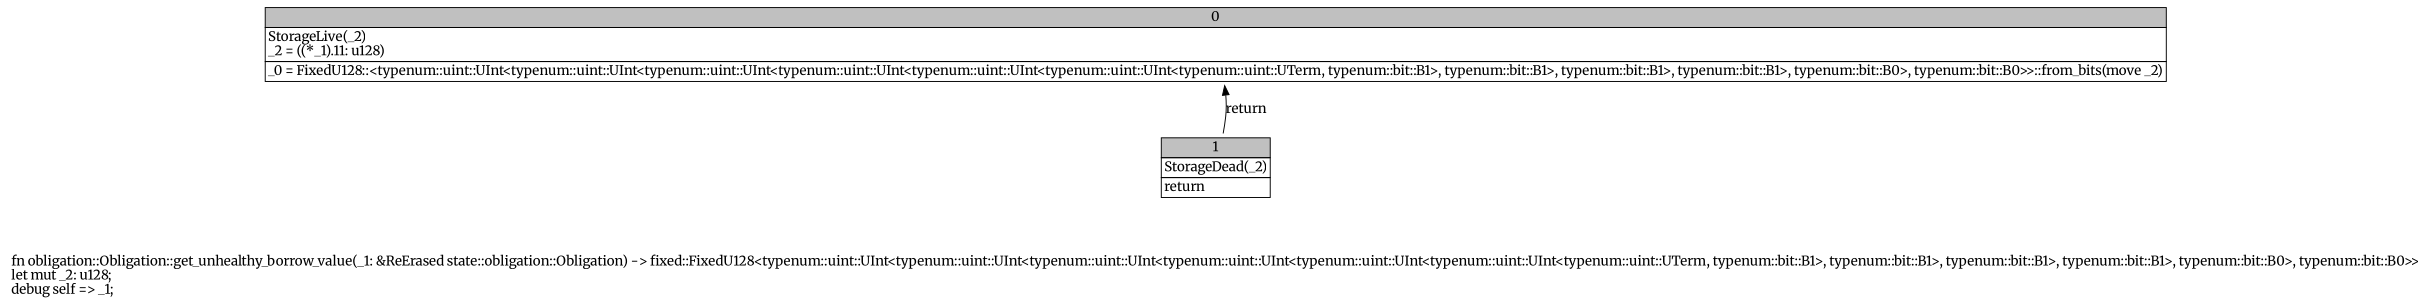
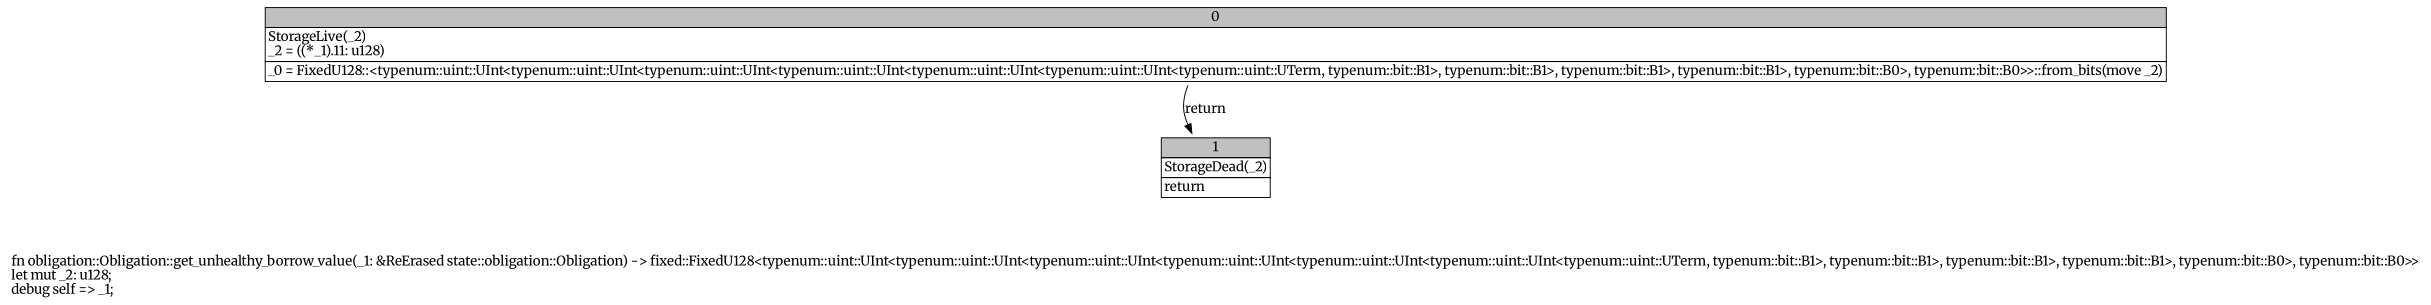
edge "1" -> "0": reversed
